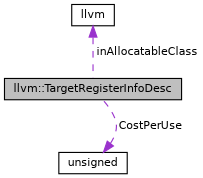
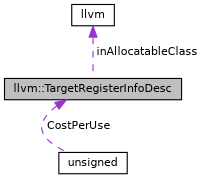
edge "llvm::TargetRegisterInfoDesc" -> "unsigned": reversed
